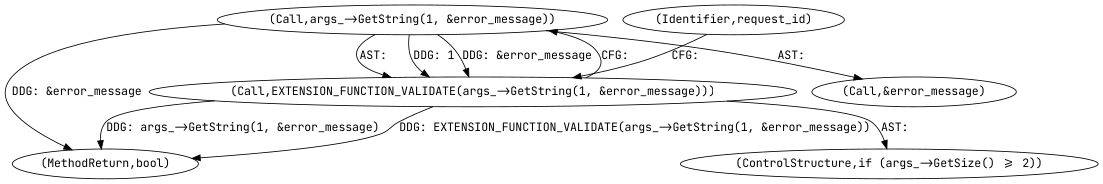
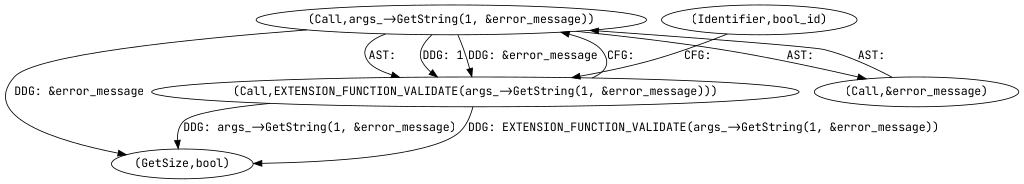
node "(Identifier,request_id)": label "(Identifier,request_id)" -> "(Identifier,bool_id)"
edge "(Call,&error_message)" -> "(Call,args_->GetString(1, &error_message))": added, label "AST:"
node "(MethodReturn,bool)": label "(MethodReturn,bool)" -> "(GetSize,bool)"
node "(ControlStructure,if (args_->GetSize() >= 2))": removed
